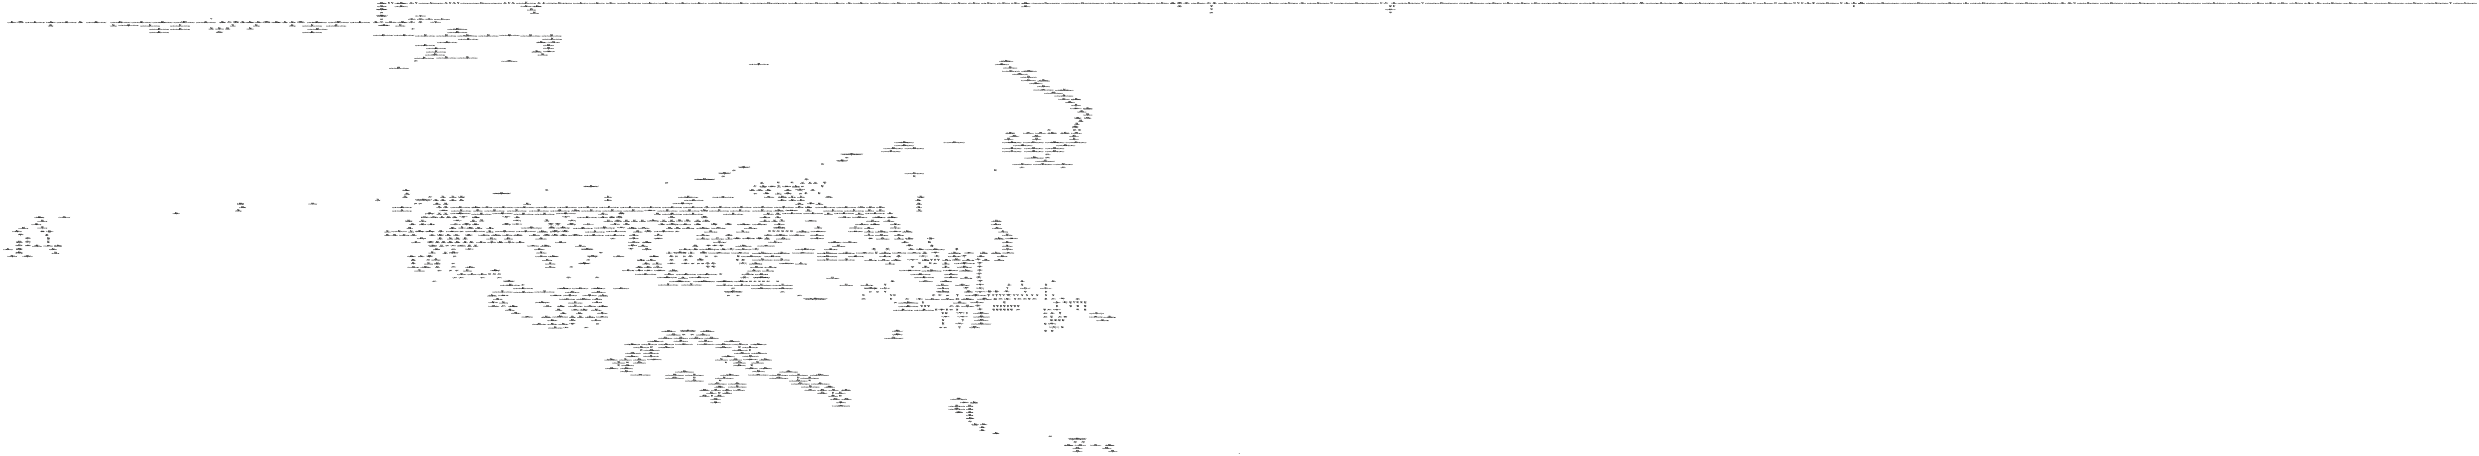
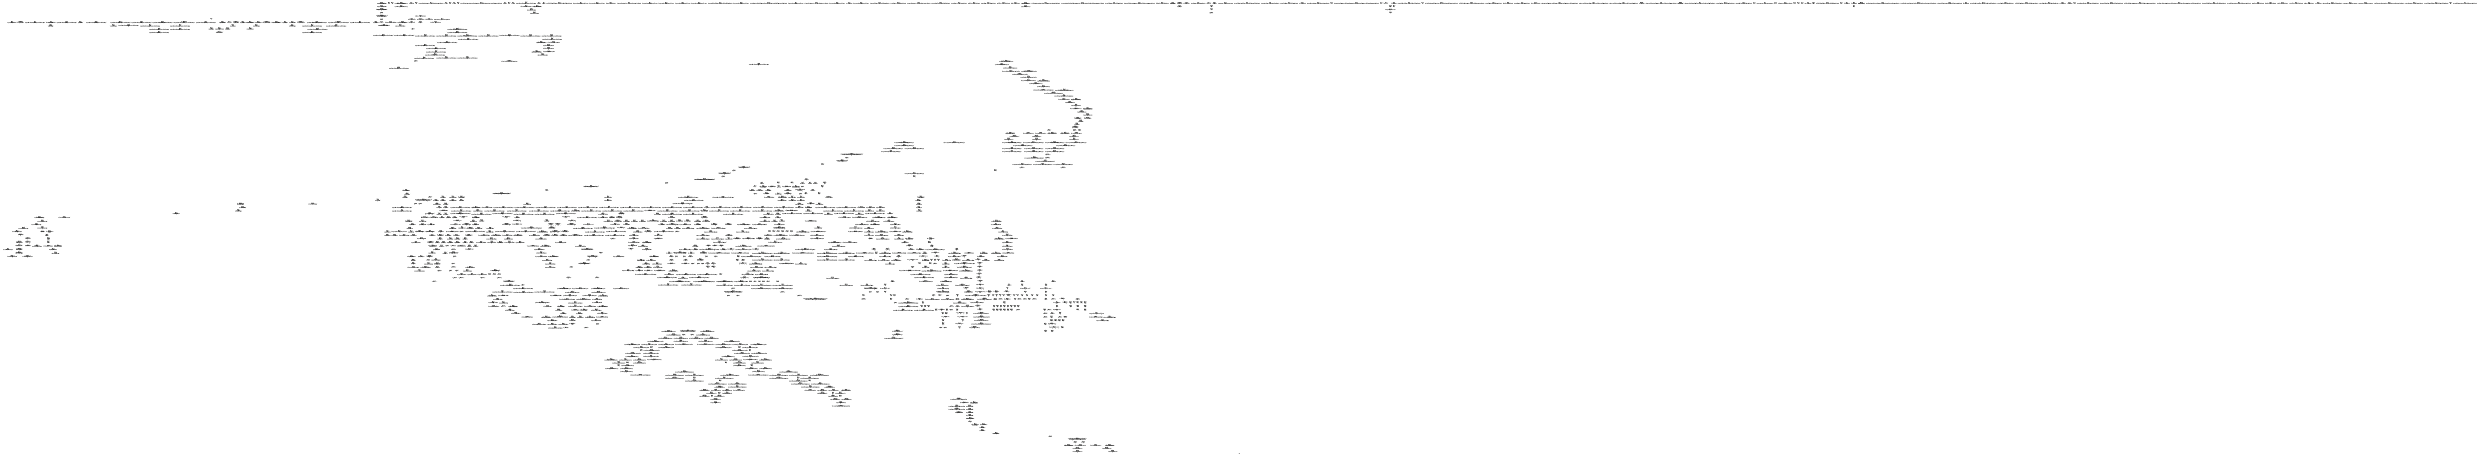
node "NodeID: 1572": removed
